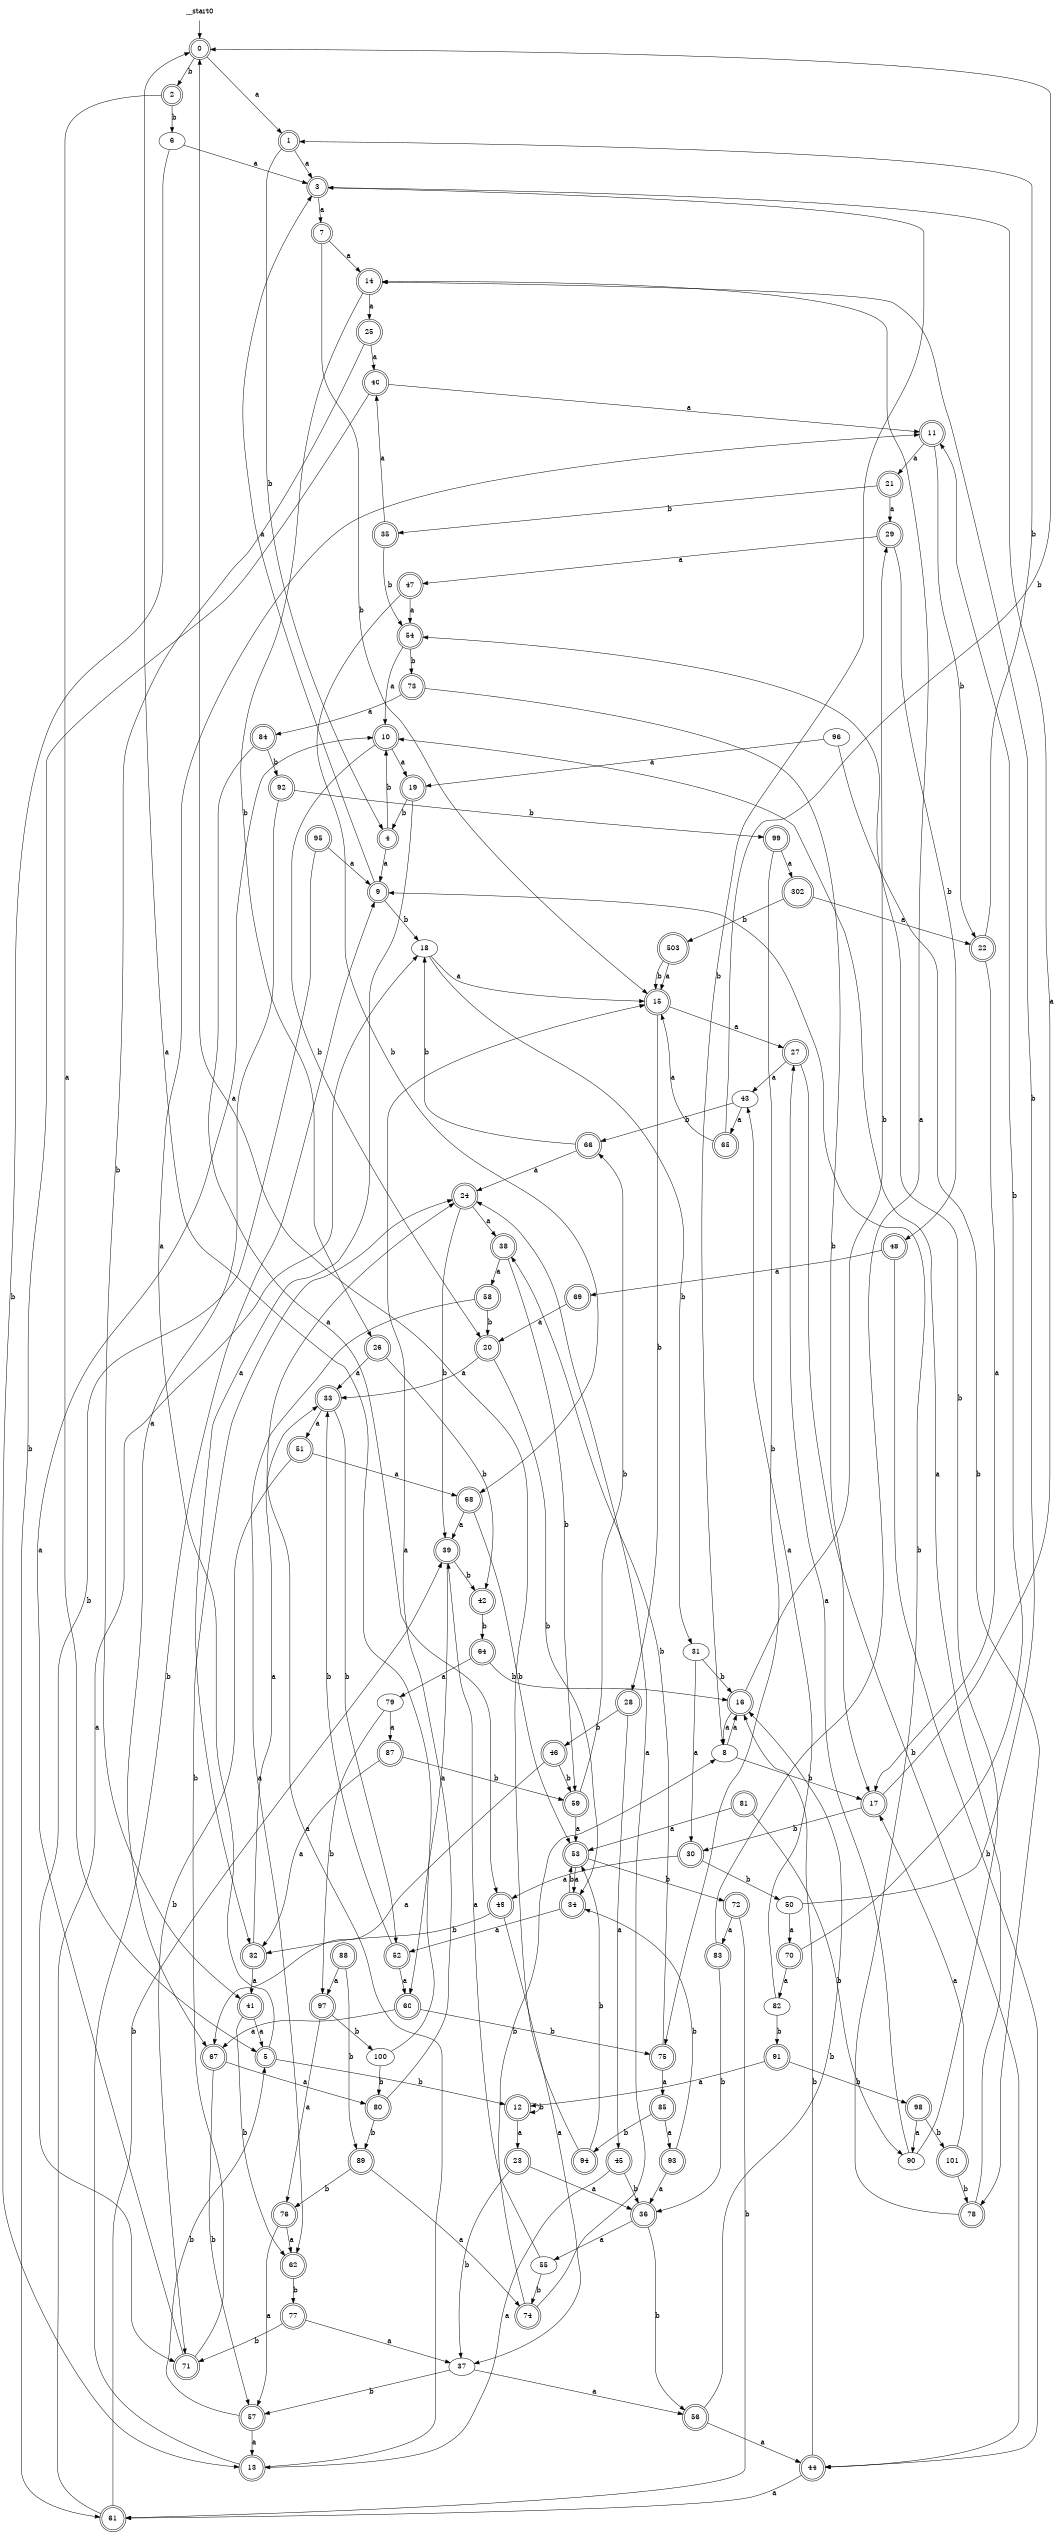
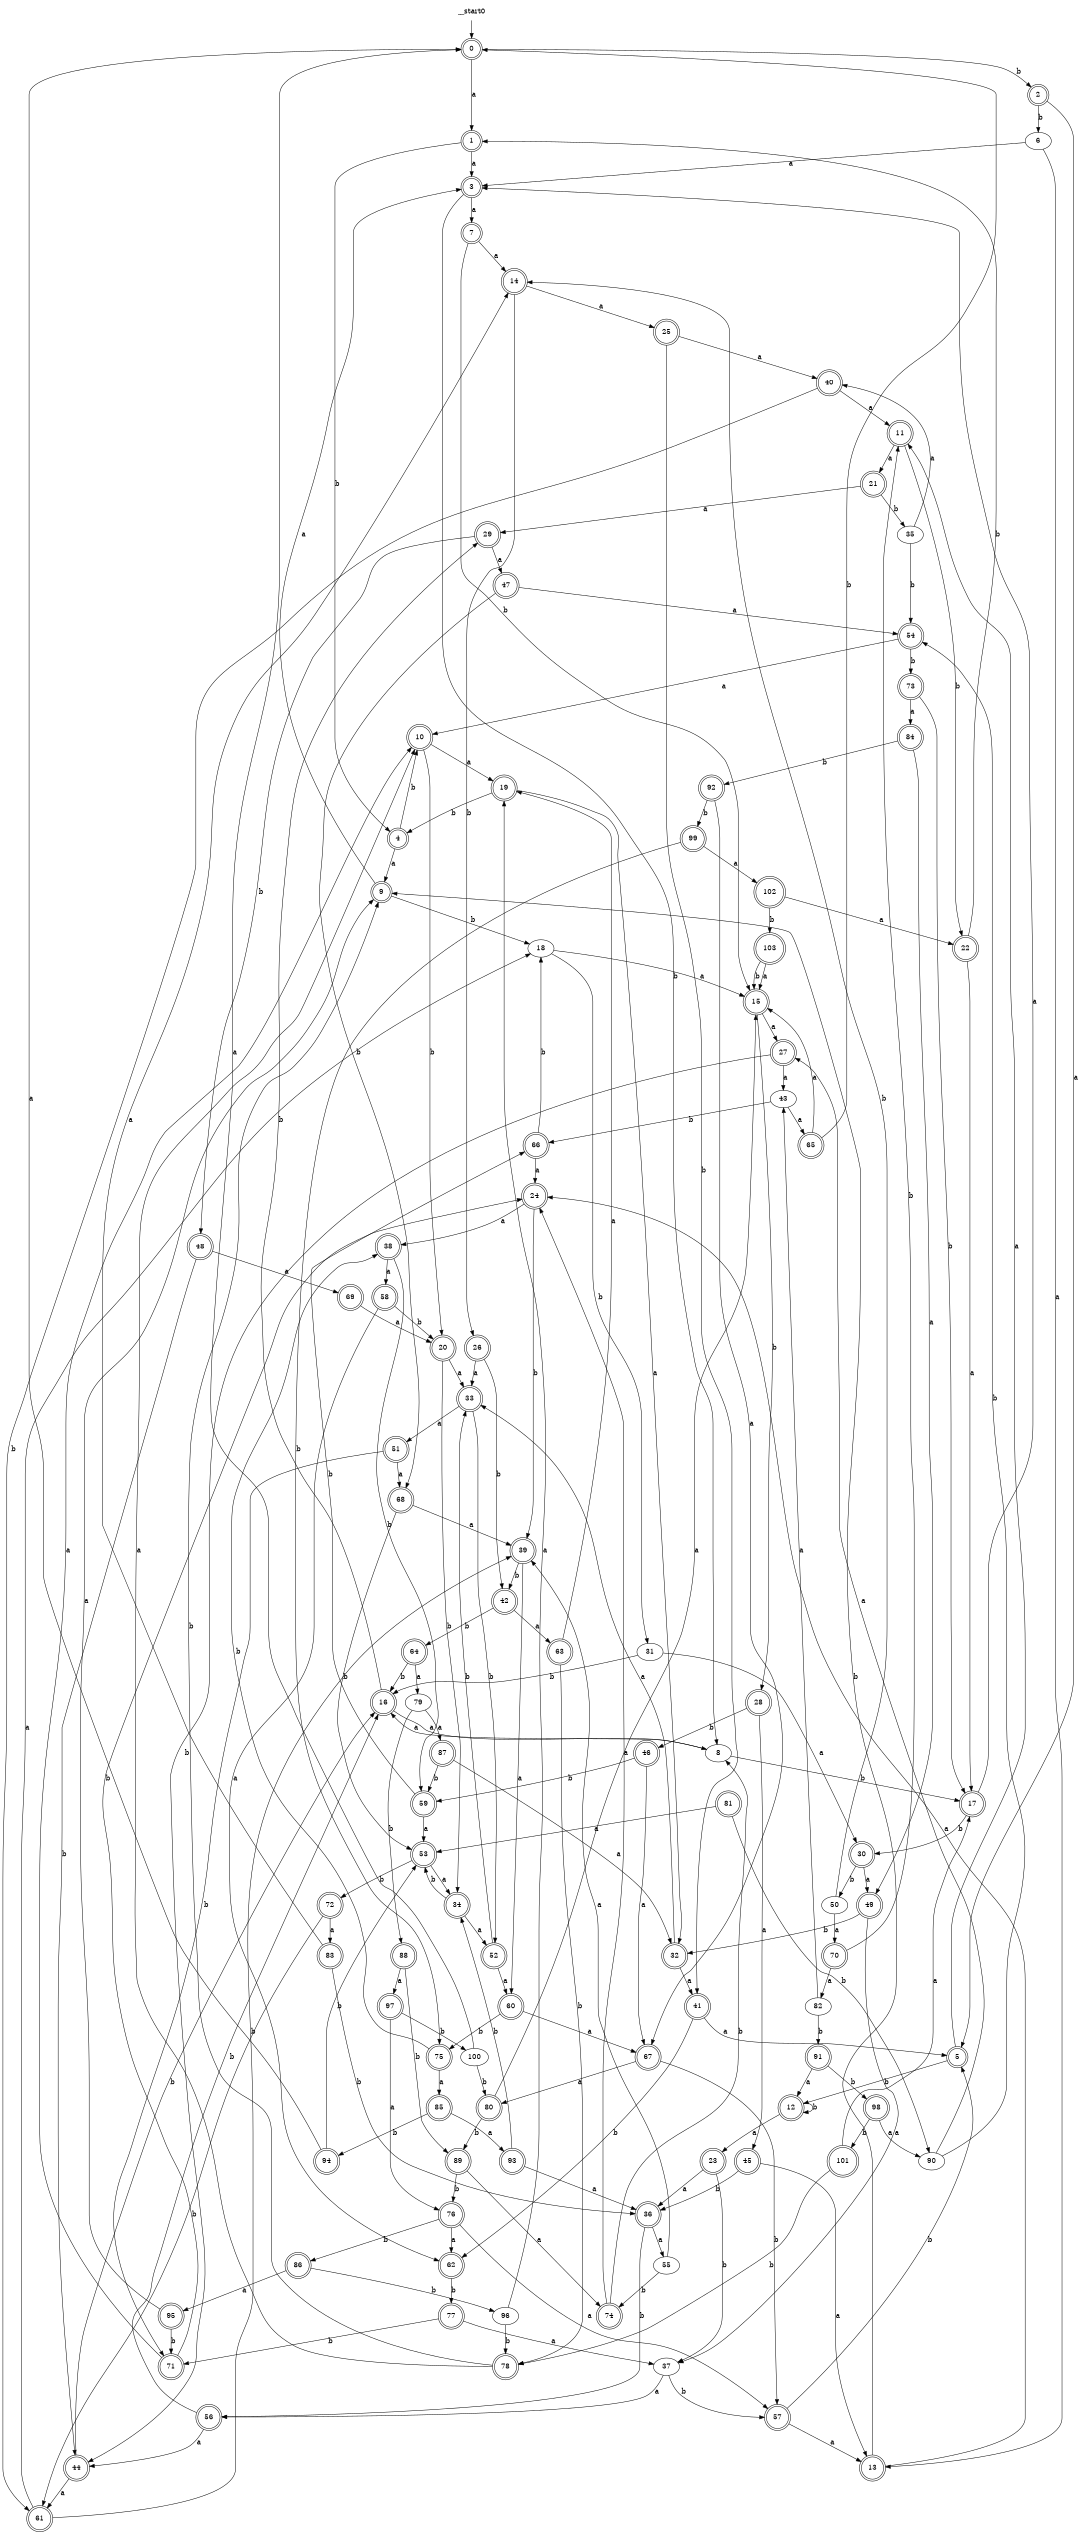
node "35": shape doublecircle -> ellipse
node "302": label "302" -> "102"
node "503": label "503" -> "103"
edge "6" -> "13": label "b" -> "a"
node "63": added
edge "79" -> "97": now "79" -> "88"
node "86": added
